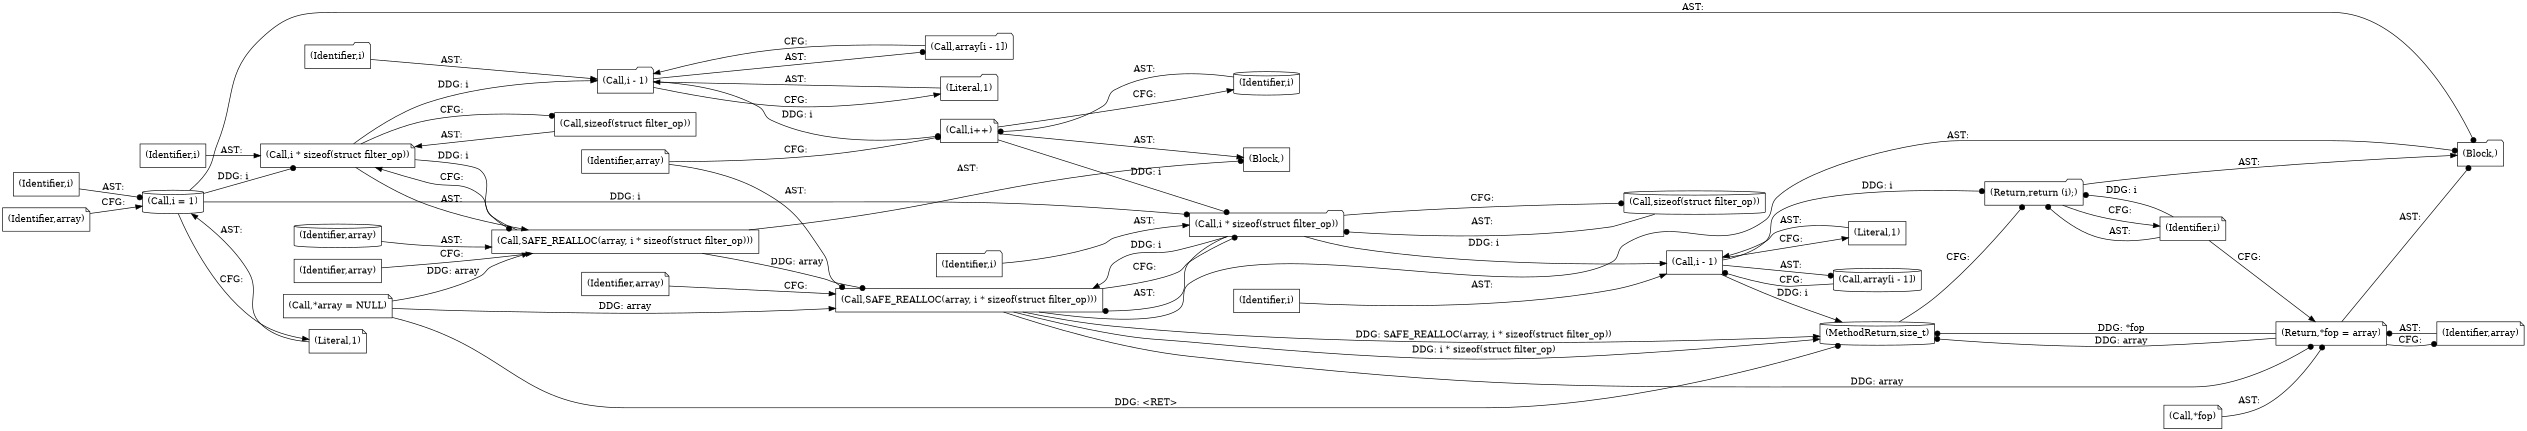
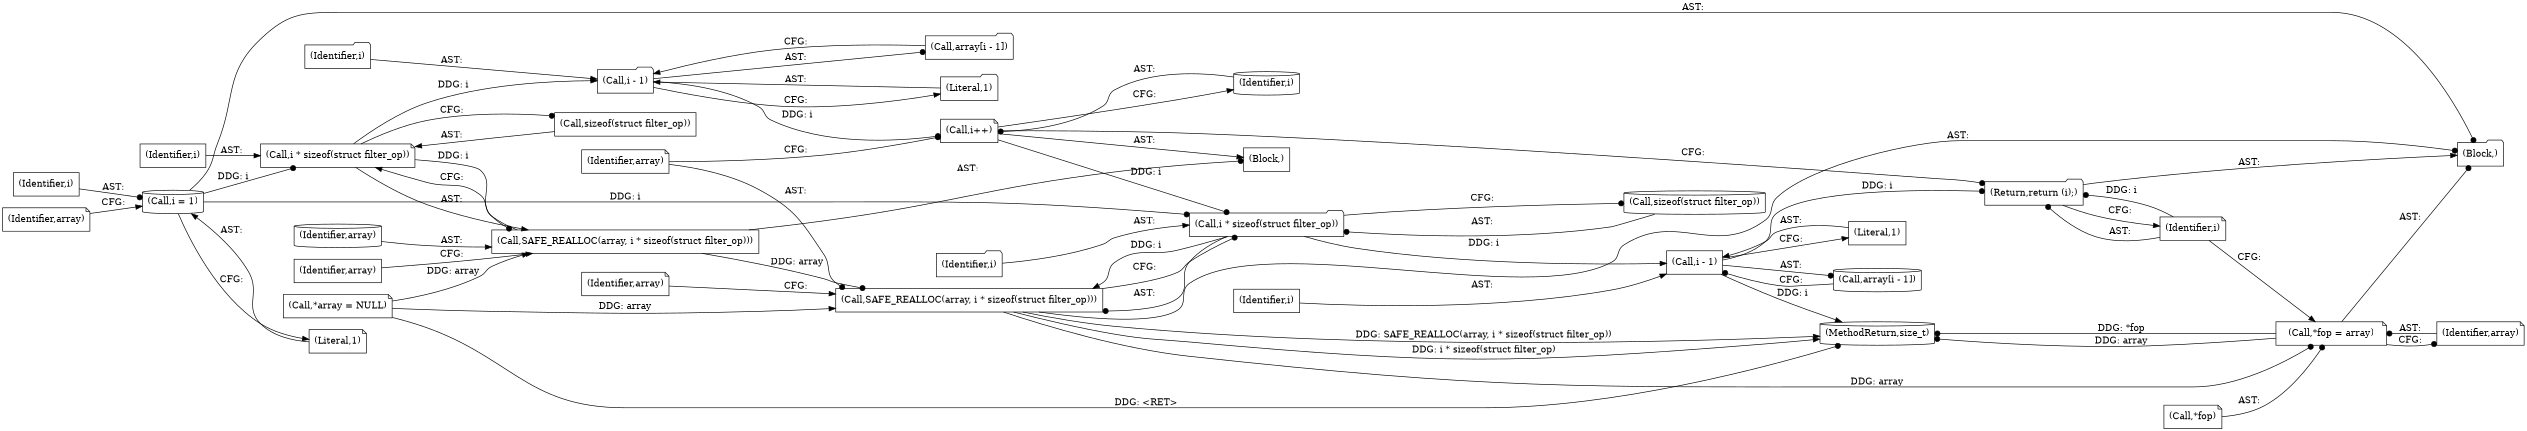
edge "(MethodReturn,size_t)" -> "(Return,return (i);)": now "(Call,i++)" -> "(Return,return (i);)"
node "(Return,*fop = array)": label "(Return,*fop = array)" -> "(Call,*fop = array)"
